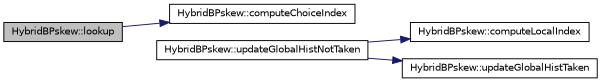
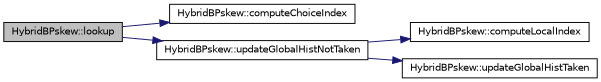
edge "HybridBPskew::lookup" -> "HybridBPskew::updateGlobalHistNotTaken": added
